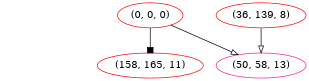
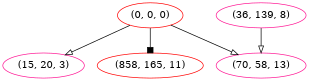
node "(36, 139, 8)": color red -> deeppink
node "(15, 20, 3)": added
node "(158, 165, 11)": label "(158, 165, 11)" -> "(858, 165, 11)"
node "(50, 58, 13)": label "(50, 58, 13)" -> "(70, 58, 13)"
